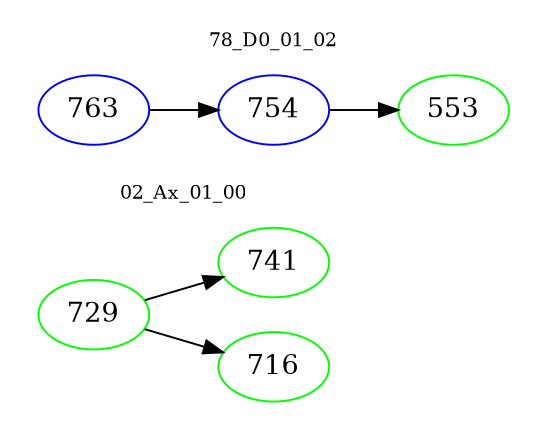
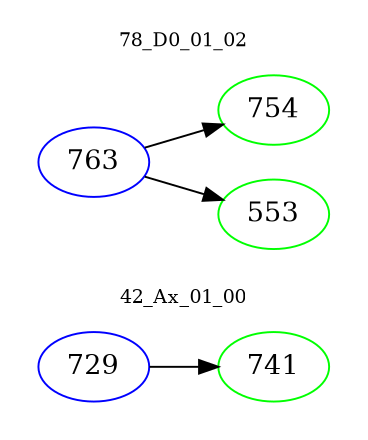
node "754": color blue -> green
edge "754" -> "553": now "763" -> "553"
cluster "02_Ax_01_00": label "02_Ax_01_00" -> "42_Ax_01_00"
node "729": color green -> blue
node "716": removed
